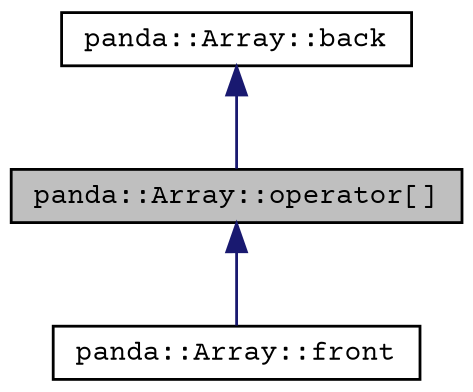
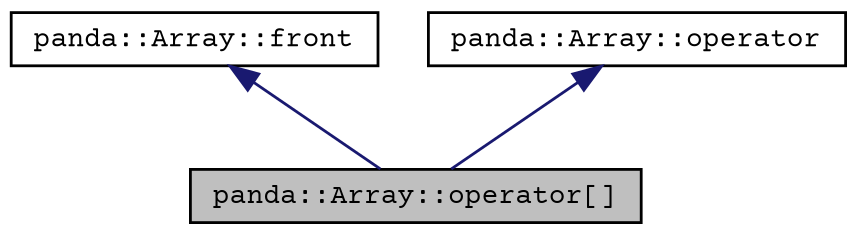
node "panda::Array::back": label "panda::Array::back" -> "panda::Array::operator"
edge "panda::Array::front" -> "panda::Array::operator[]": reversed
